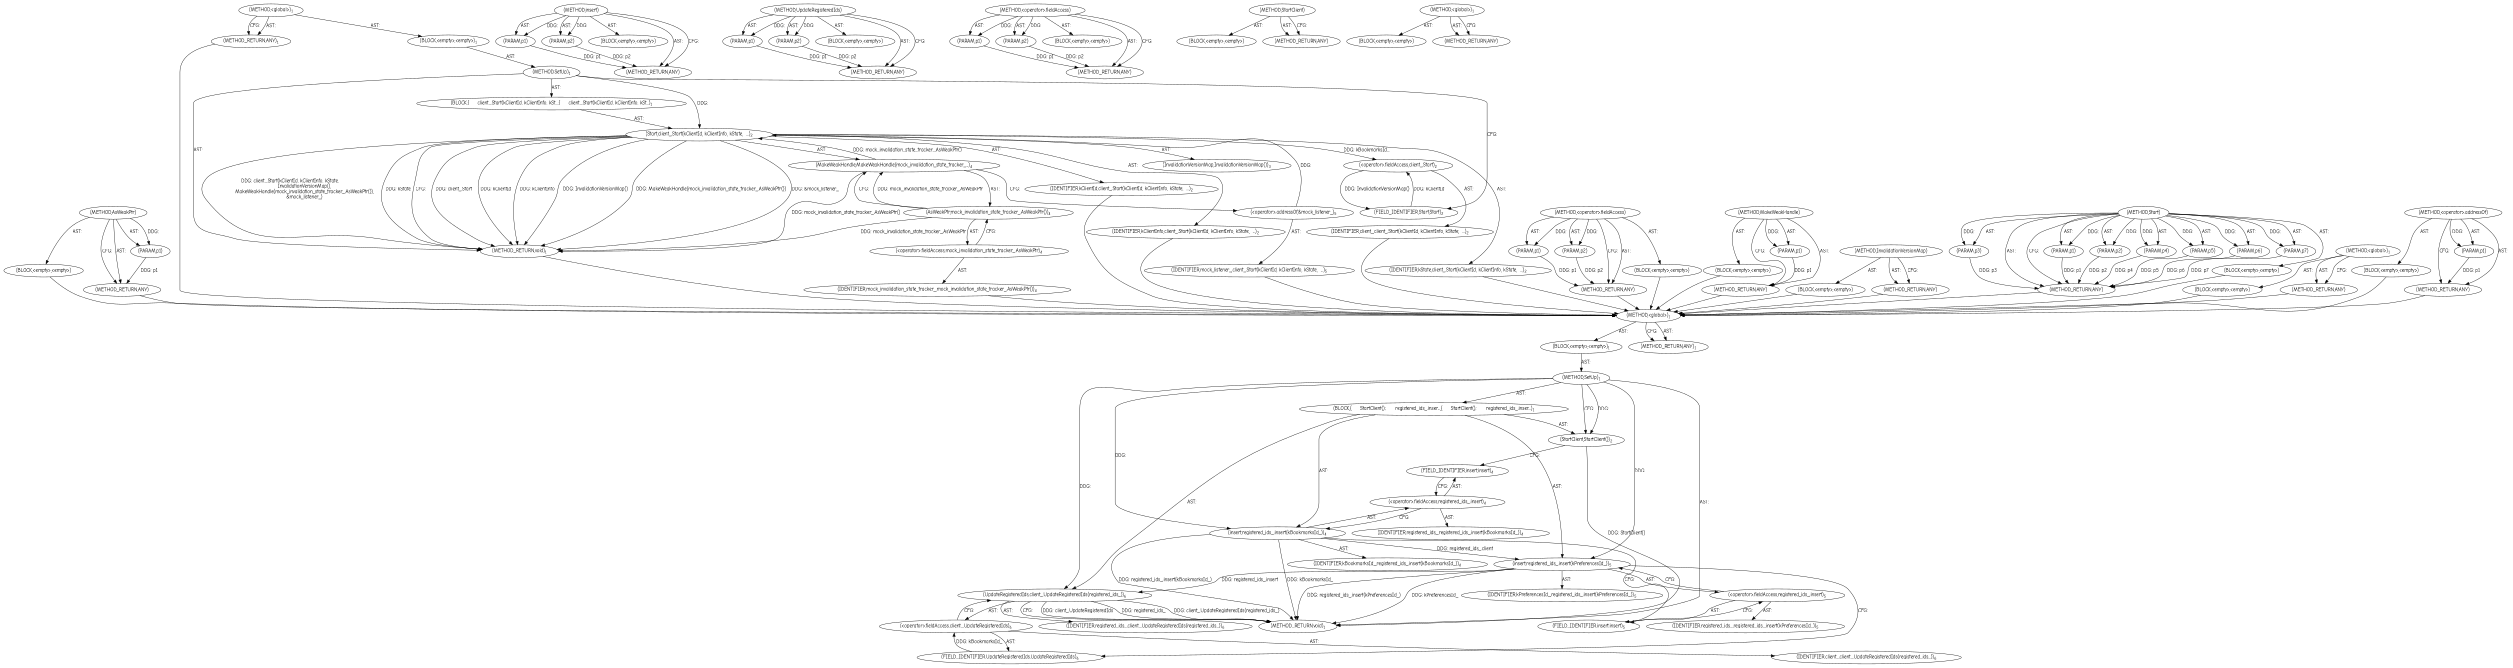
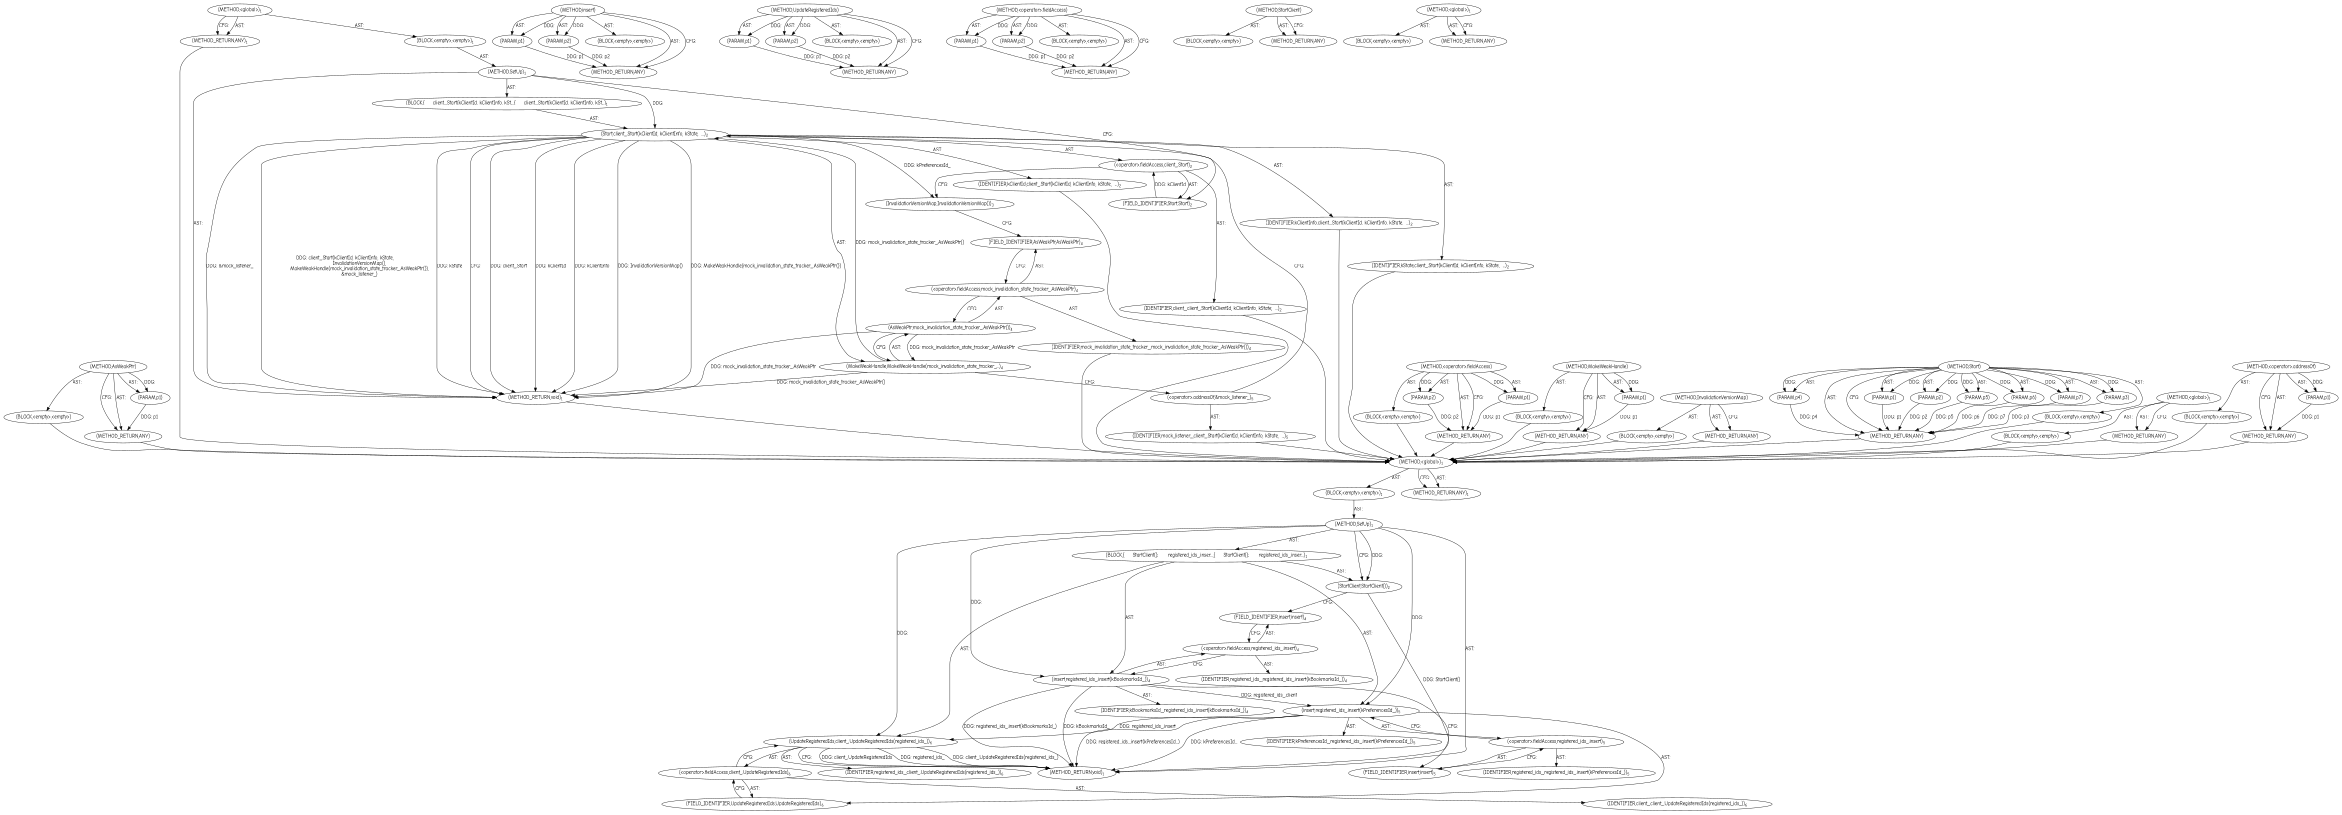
edge "(Start,client_.Start(kClientId, kClientInfo, kState,  ...)" -> "(InvalidationVersionMap,InvalidationVersionMap())": label "AST: " -> "DDG: kPreferencesId_"
edge "(Start,client_.Start(kClientId, kClientInfo, kState,  ...)" -> "(<operator>.fieldAccess,client_.Start)": label "DDG: kBookmarksId_" -> "AST: "
edge "(<operator>.addressOf,&mock_listener_)" -> "(Start,client_.Start(kClientId, kClientInfo, kState,  ...)": label "DDG: " -> "CFG: "
edge "(<operator>.fieldAccess,client_.Start)" -> "(InvalidationVersionMap,InvalidationVersionMap())": added, label "CFG:"
edge "(<operator>.fieldAccess,client_.Start)" -> "(FIELD_IDENTIFIER,Start,Start)": label "DDG: InvalidationVersionMap()" -> "AST: "
node "(FIELD_IDENTIFIER,AsWeakPtr,AsWeakPtr)": added
edge "(insert,registered_ids_.insert(kPreferencesId_))" -> "(FIELD_IDENTIFIER,UpdateRegisteredIds,UpdateRegisteredIds)": label "CFG: " -> "AST: "
edge "(FIELD_IDENTIFIER,UpdateRegisteredIds,UpdateRegisteredIds)" -> "(<operator>.fieldAccess,client_.UpdateRegisteredIds)": label "DDG: kBookmarksId_" -> "CFG: "
